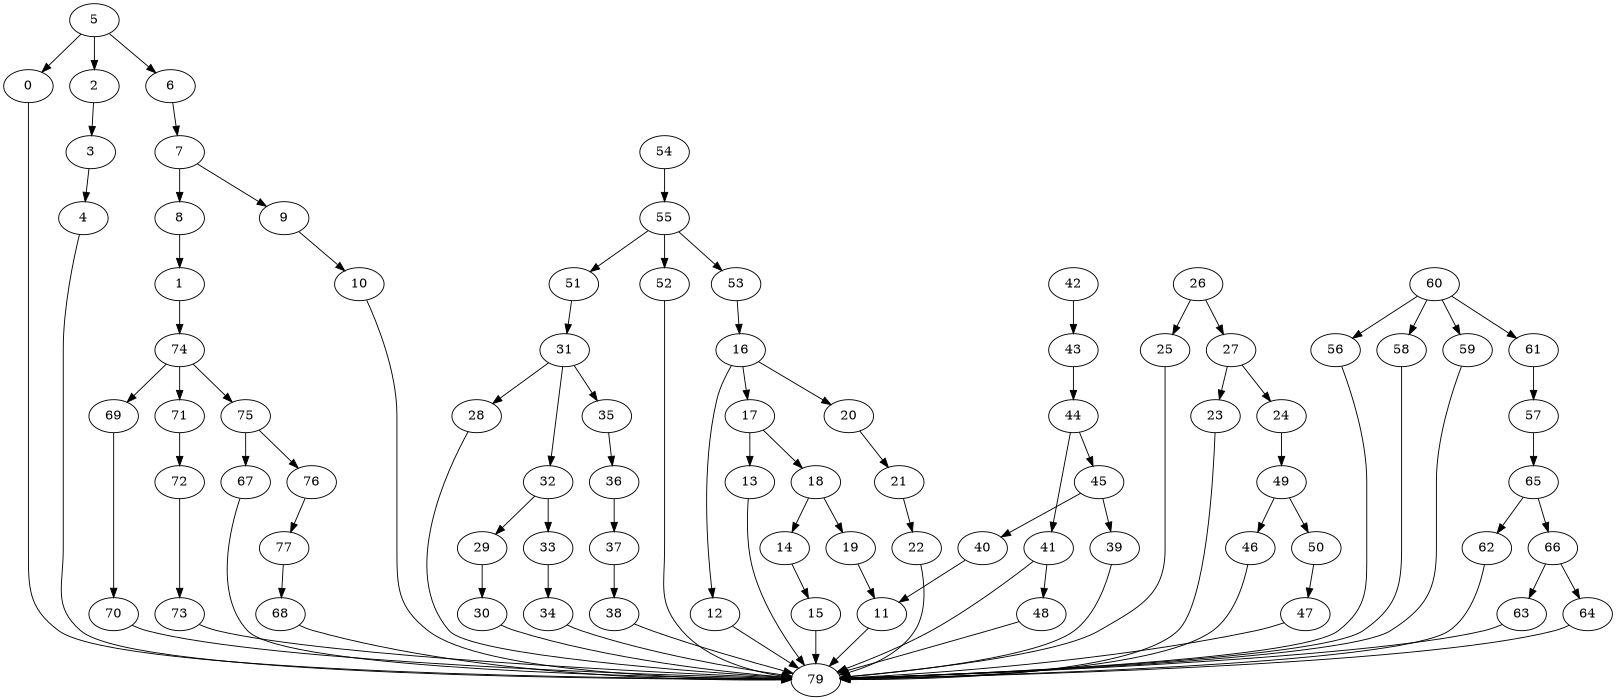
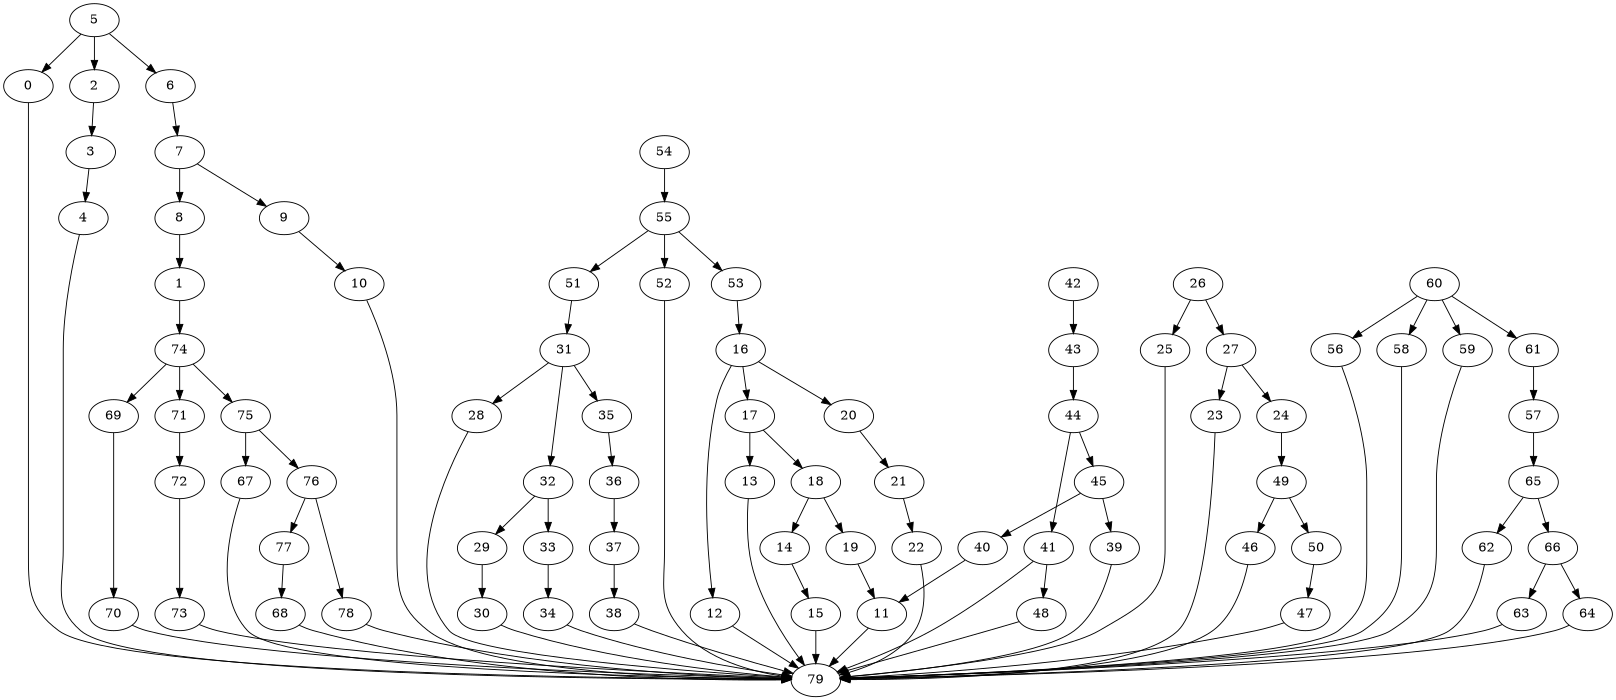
node "78": added
